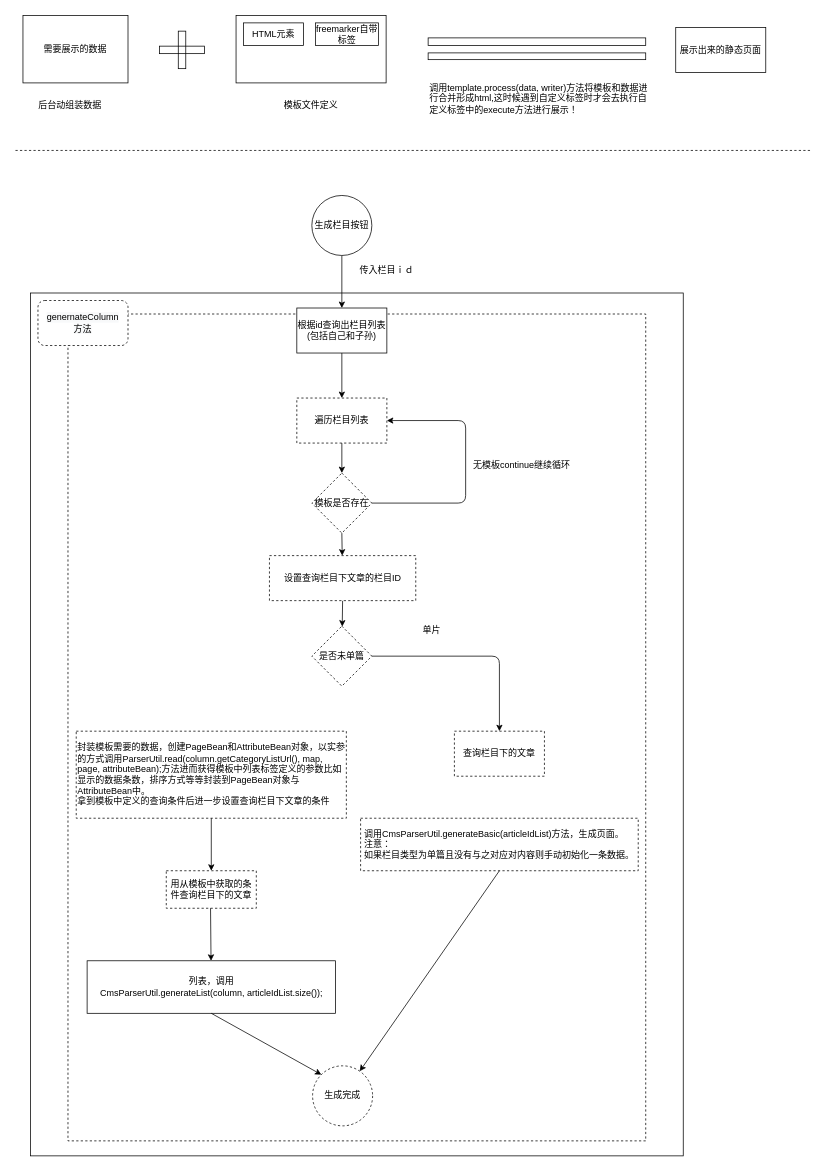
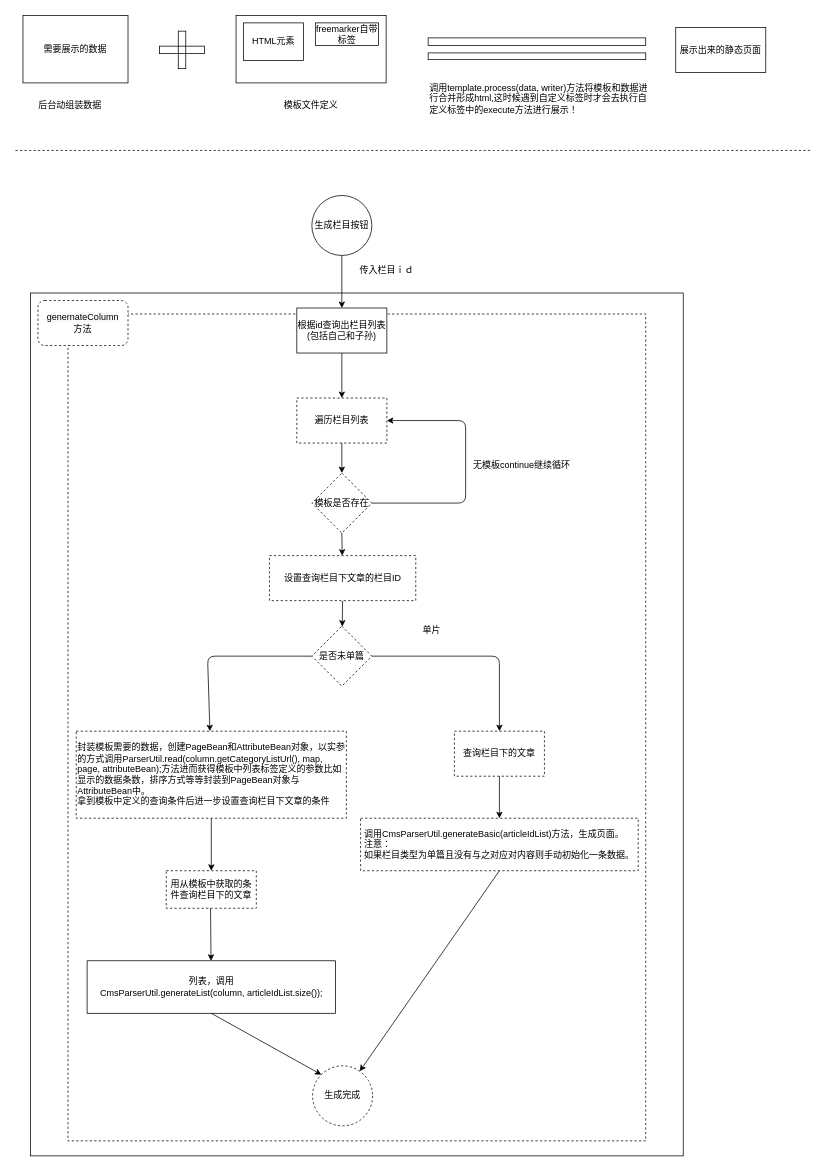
node "HTML元素": size 60x23 -> 60x38
edge "是否未单篇" -> "封装模板需要的数据，创建PageBean和AttributeBean对象，以实参的方式调用ParserUtil.read(column.getCategoryListUrl(), map, page, attributeBean);方法进而获得模板中列表标签定义的参数比如显示的数据条数，排序方式等等封装到PageBean对象与AttributeBean中。 拿到模板中定义的查询条件后进一步设置查询栏目下文章的条件": added
edge "查询栏目下的文章" -> "调用CmsParserUtil.generateBasic(articleIdList)方法，生成页面。 注意： 如果栏目类型为单篇且没有与之对应对内容则手动初始化一条数据。": added
